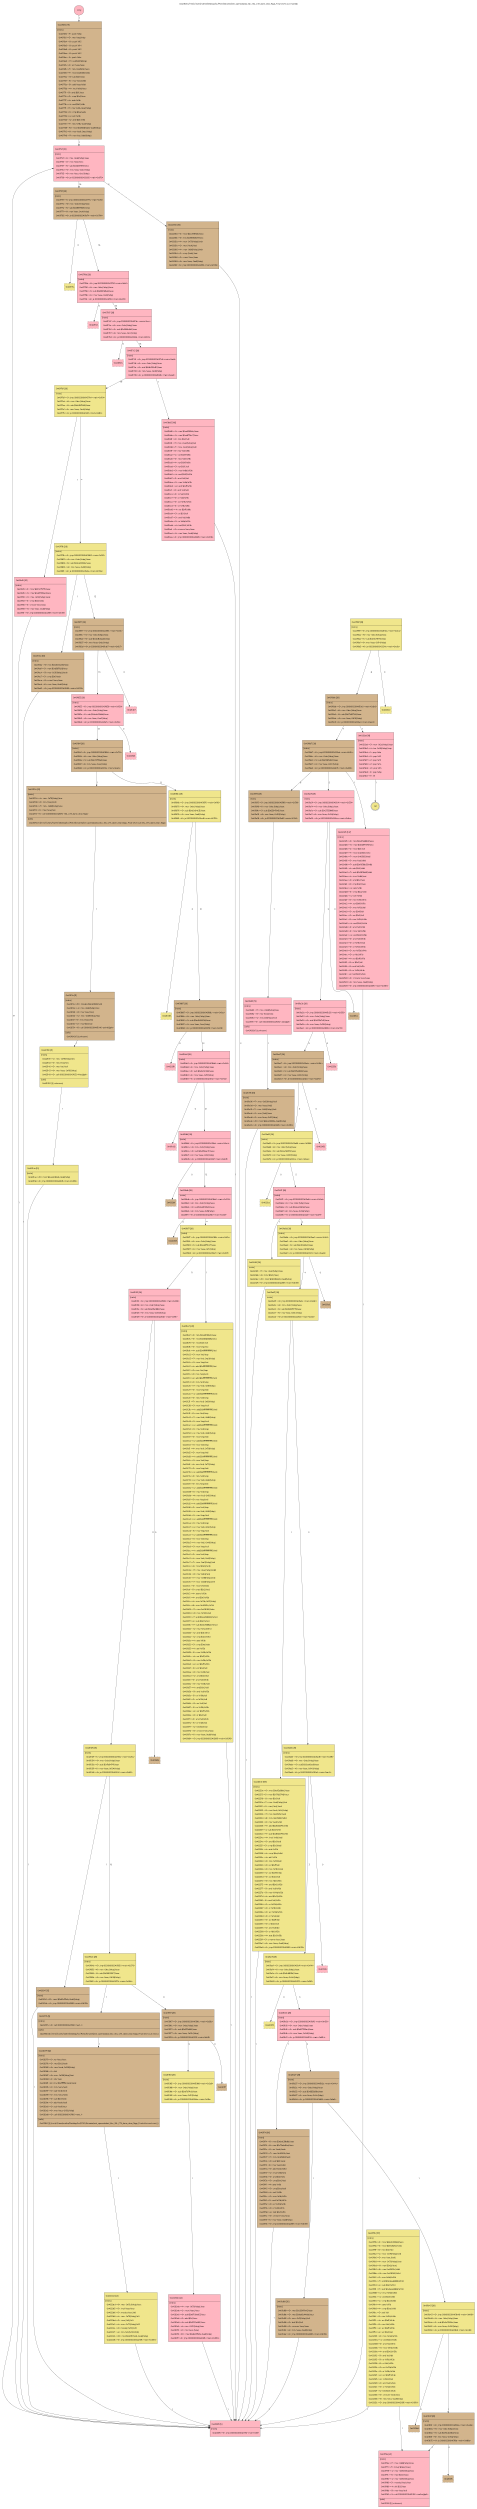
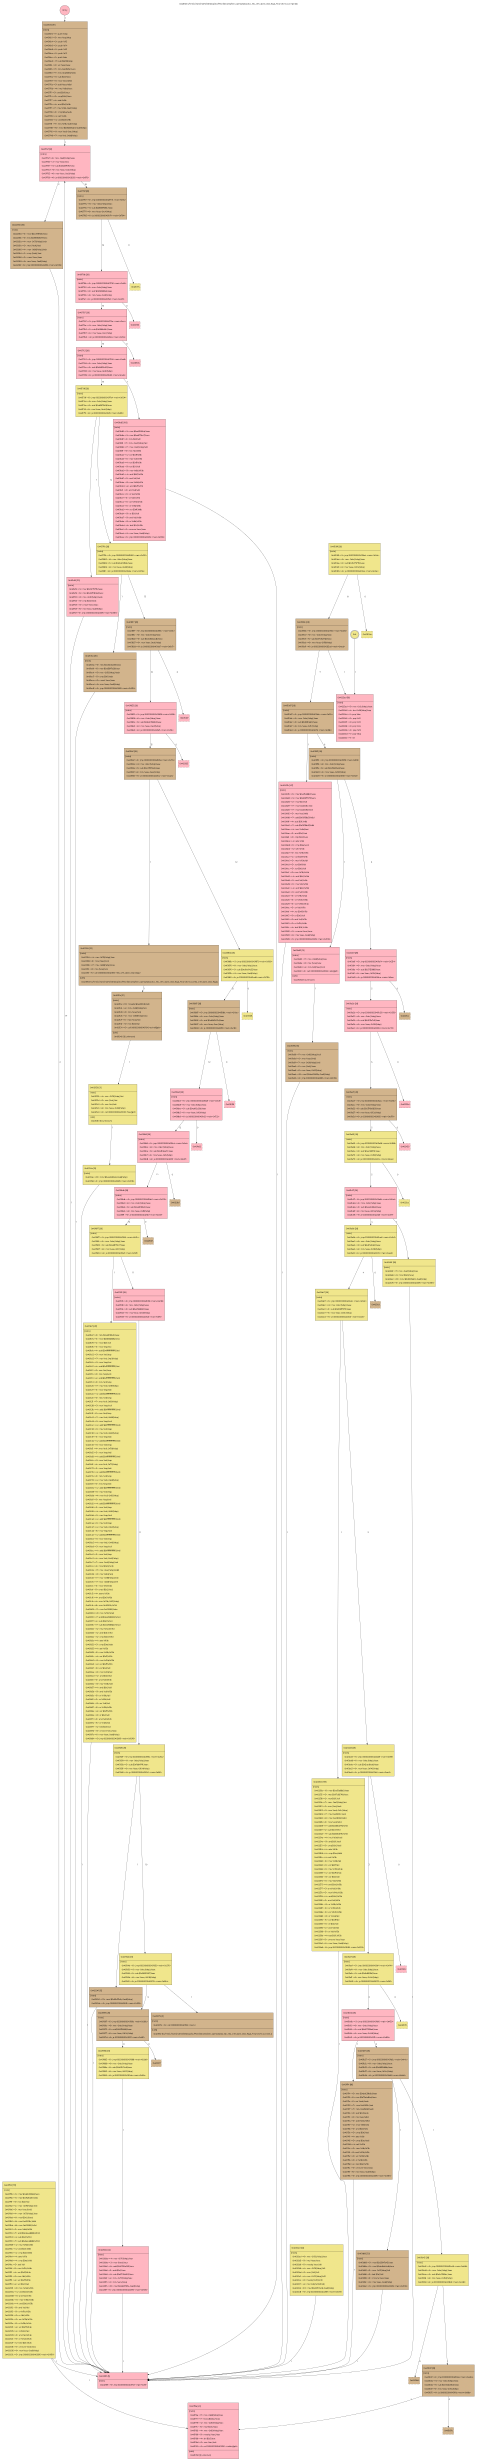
edge "0x4019d7 [28]" -> "0x401a0f [28]": now "0x4019f3 [28]" -> "0x401a0f [28]"
edge "0x4025ad [18]" -> "Exit": reversed
node "0x4026de": removed
node "0x402079 [52]": removed
